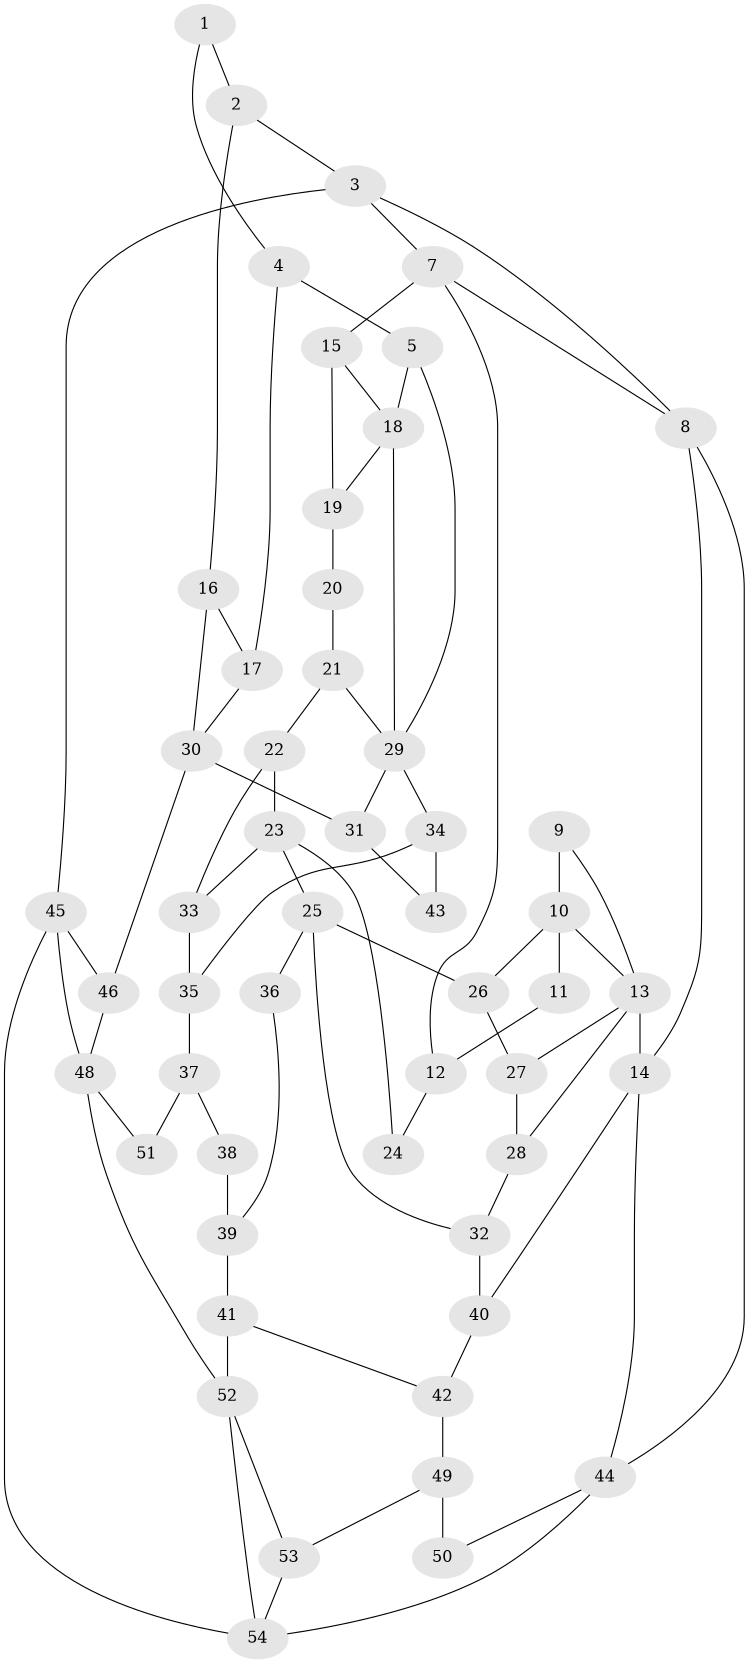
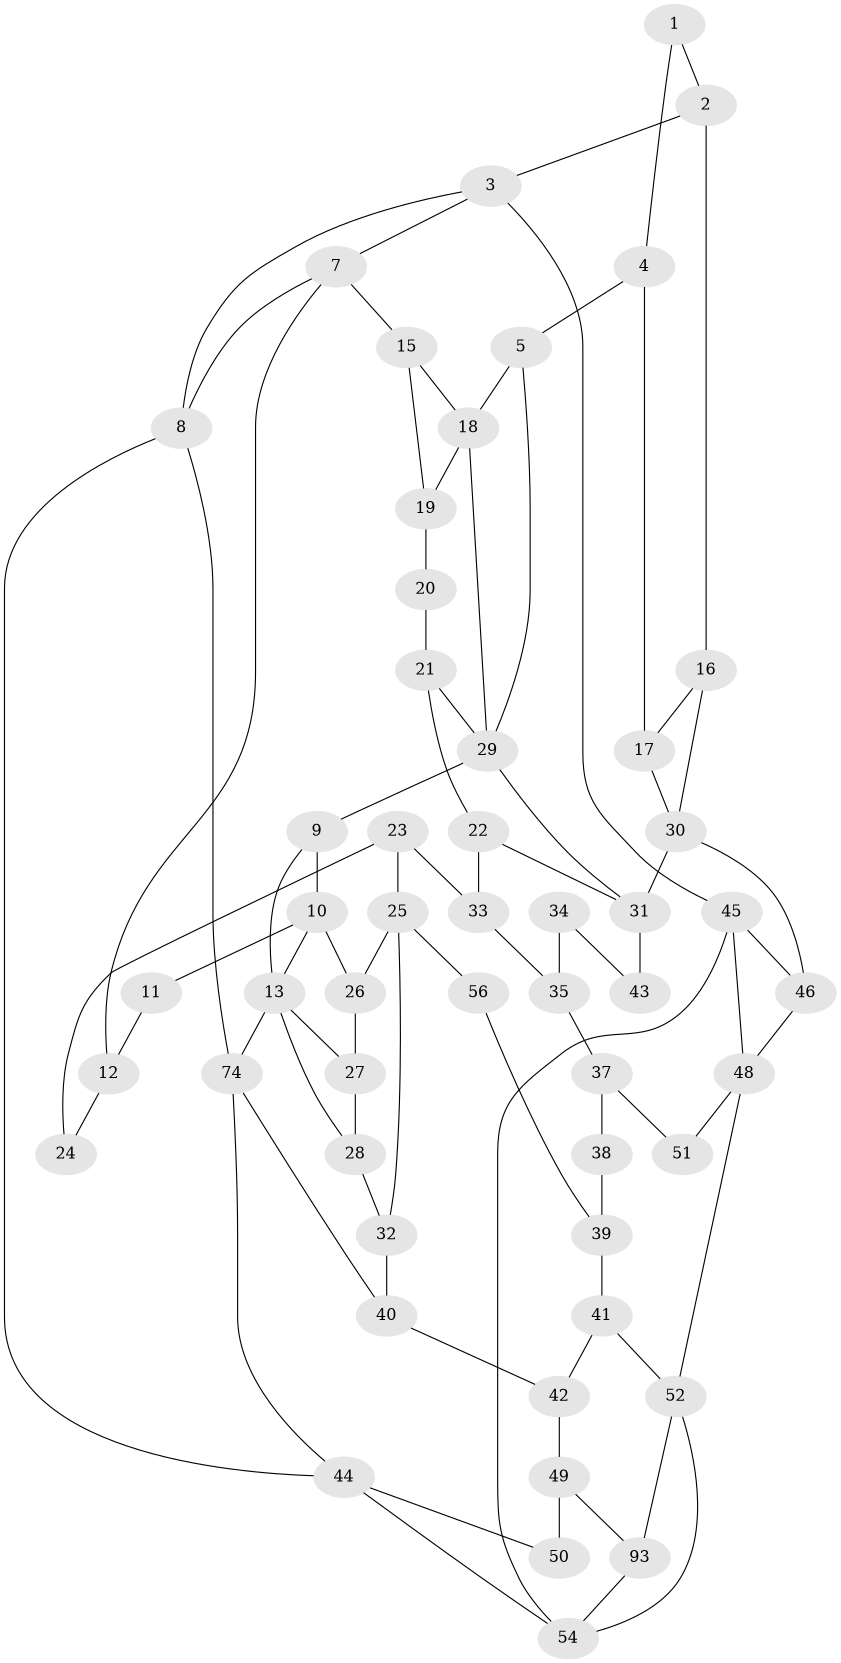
edge "22" -- "23": now "22" -- "31"
edge "29" -- "34": now "29" -- "9"
node "36": label "36" -> "56"
node "14": label "14" -> "74"
node "53": label "53" -> "93"
